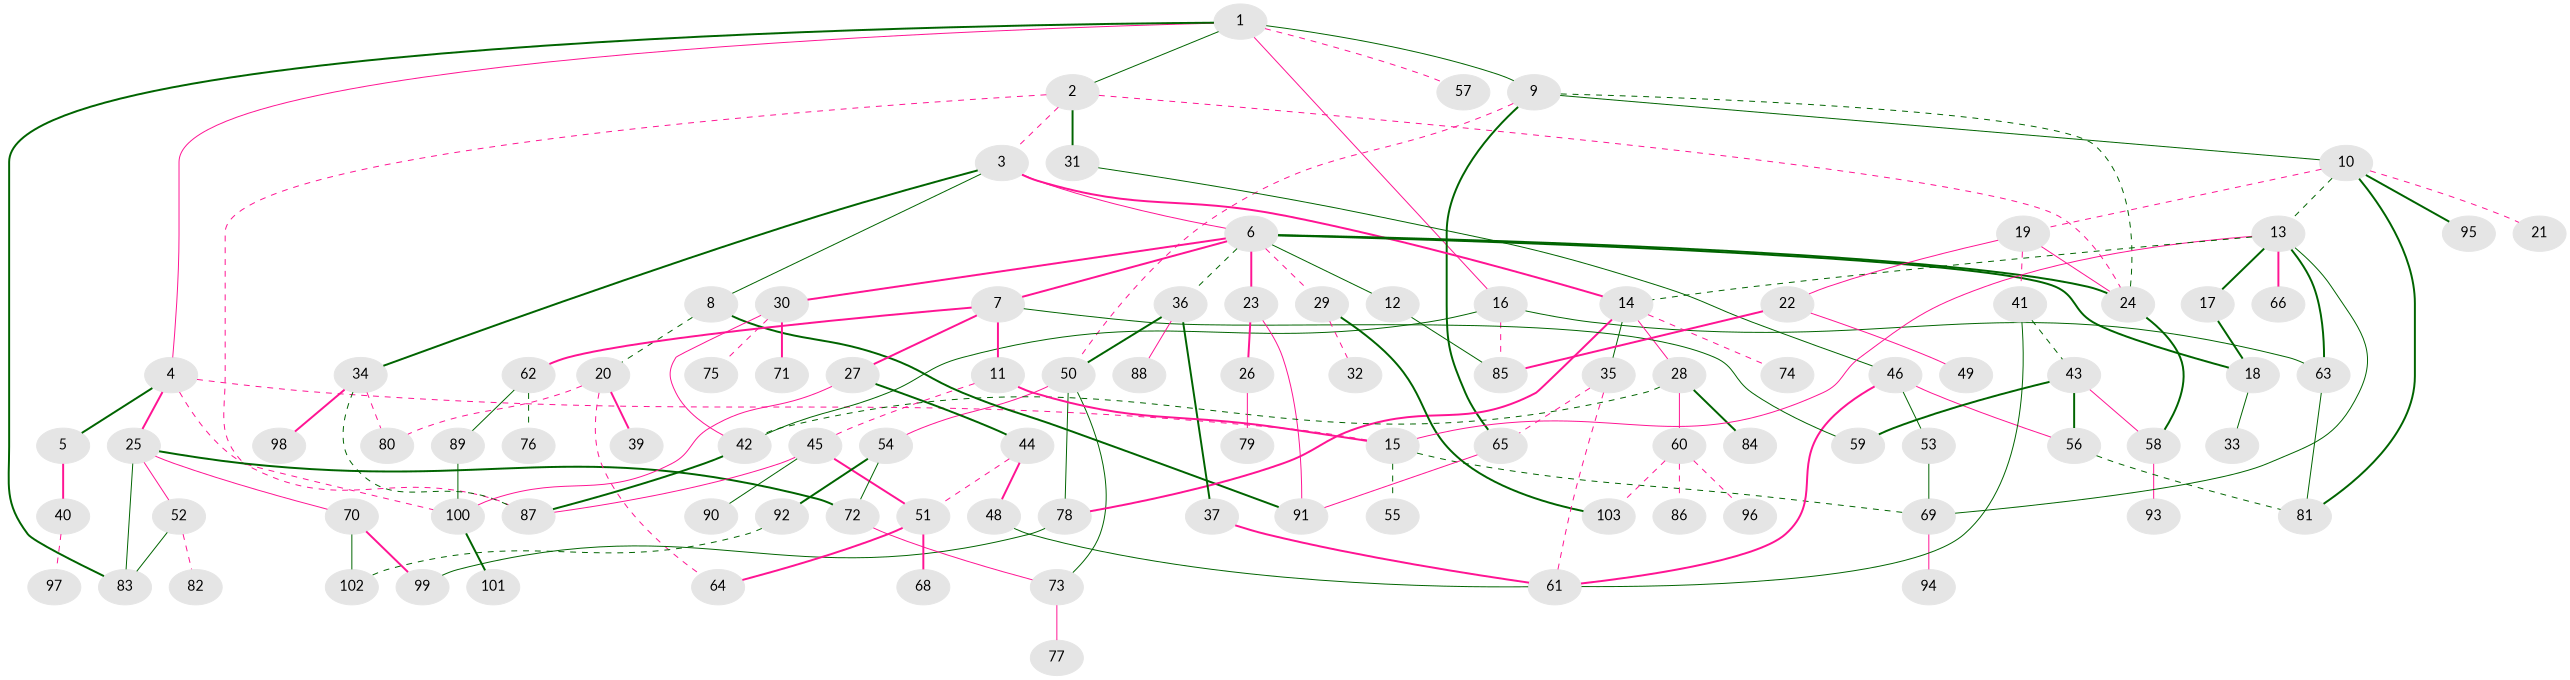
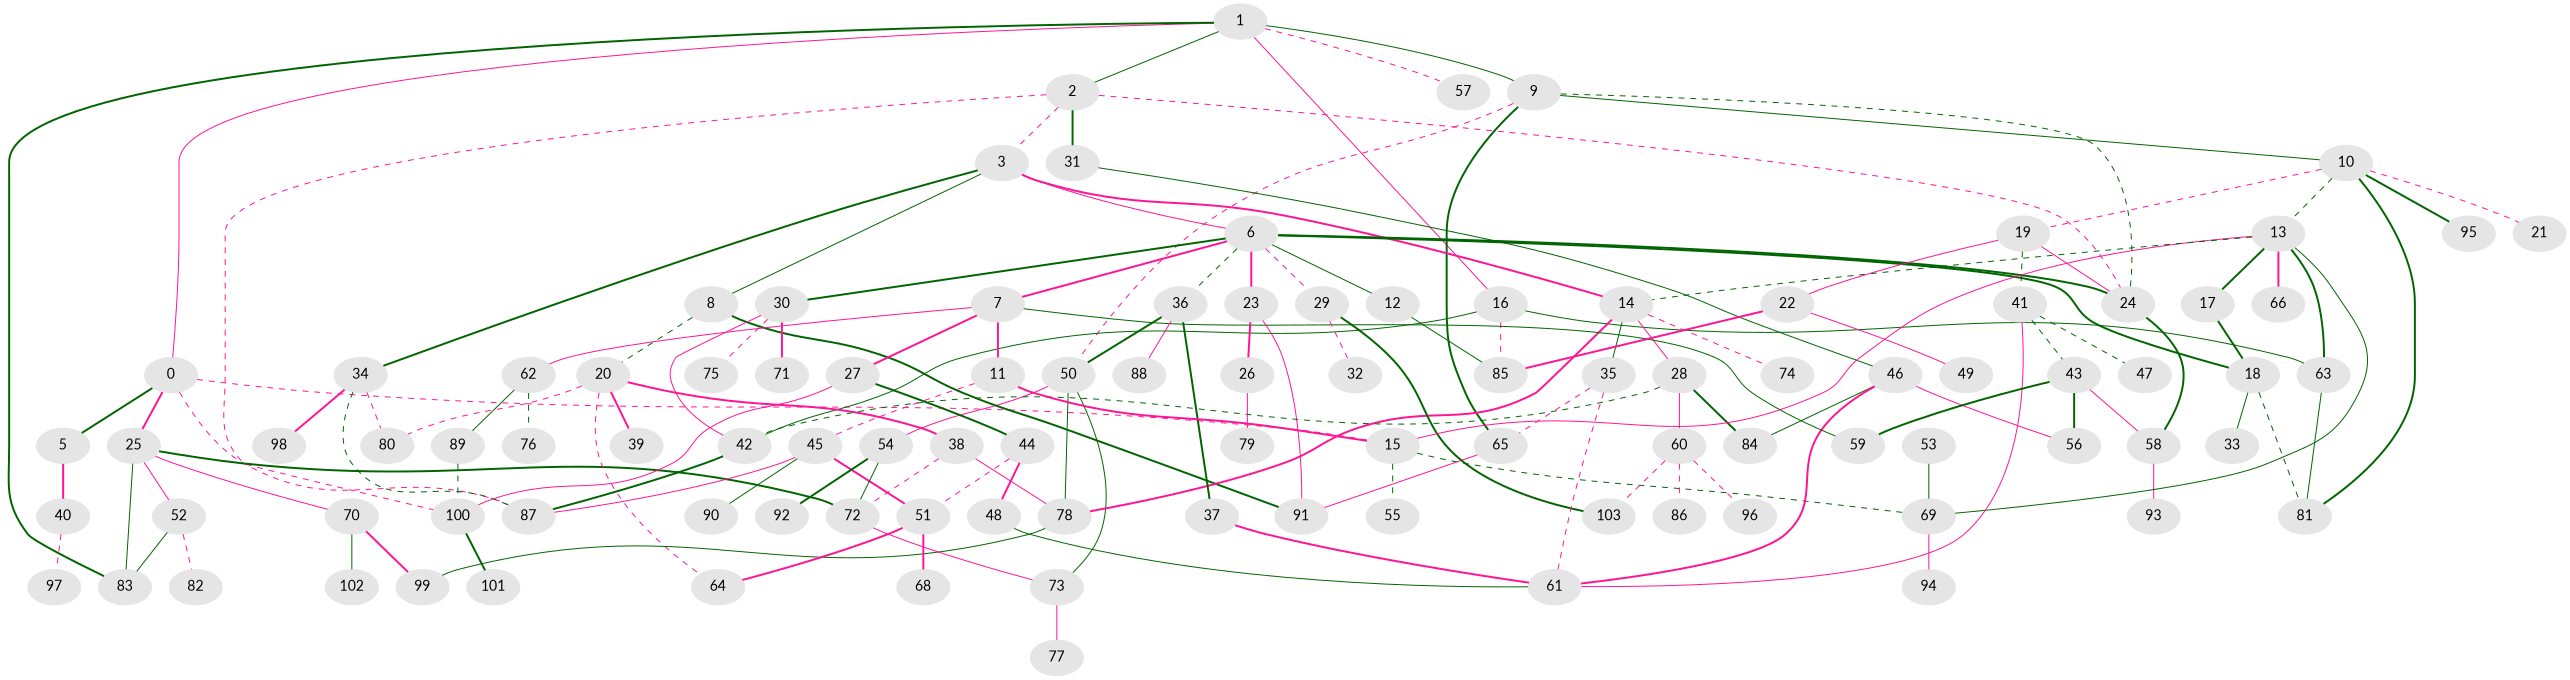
edge "19" -- "41": color deeppink -> darkgreen
edge "6" -- "30": color deeppink -> darkgreen
edge "7" -- "62": style bold -> solid
node "4": label "4" -> "0"
node "47": added
edge "46" -- "53": now "46" -- "84"
node "38": added
edge "89" -- "100": style solid -> dashed
edge "56" -- "81": now "18" -- "81"
edge "92" -- "102": removed
edge "41" -- "61": color darkgreen -> deeppink
